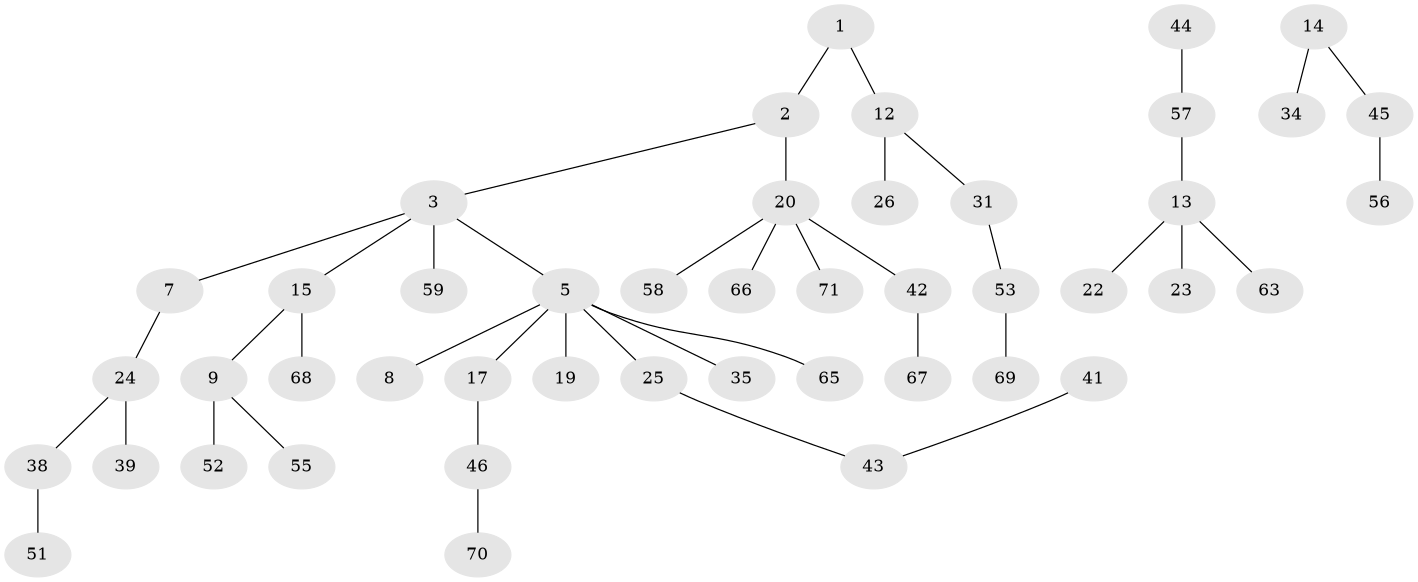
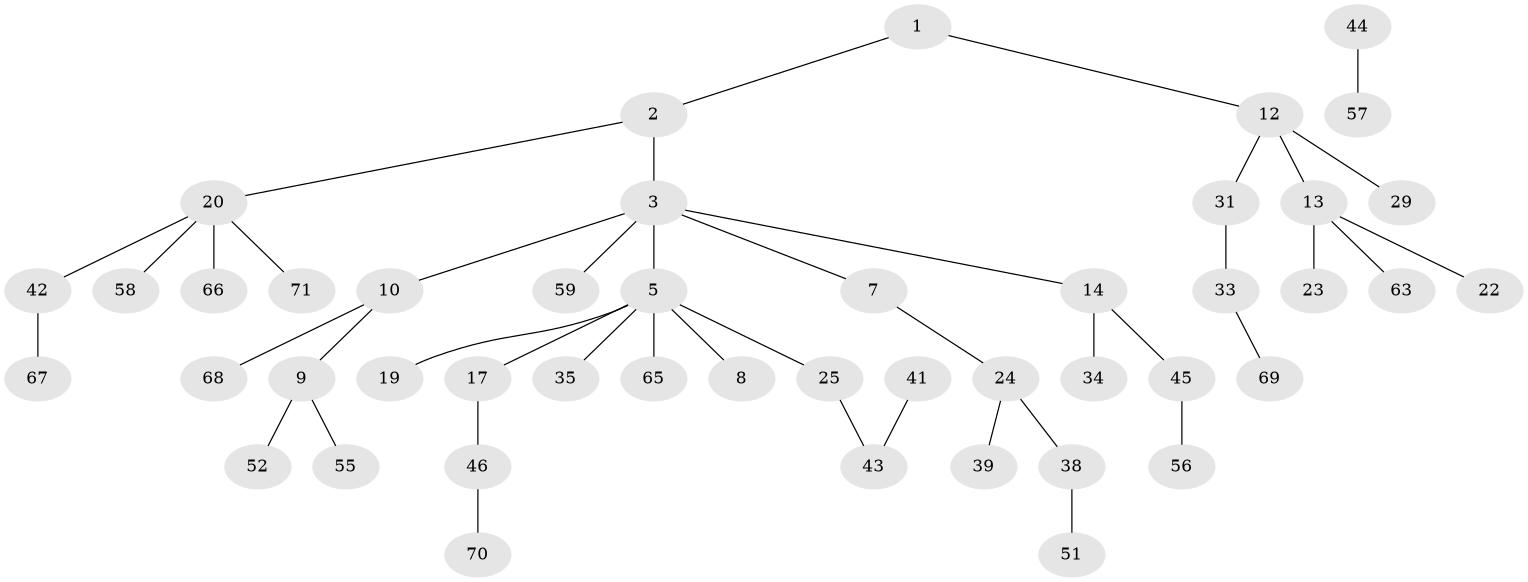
edge "57" -- "13": now "12" -- "13"
node "26": label "26" -> "29"
edge "3" -- "14": added
node "15": label "15" -> "10"
node "53": label "53" -> "33"
